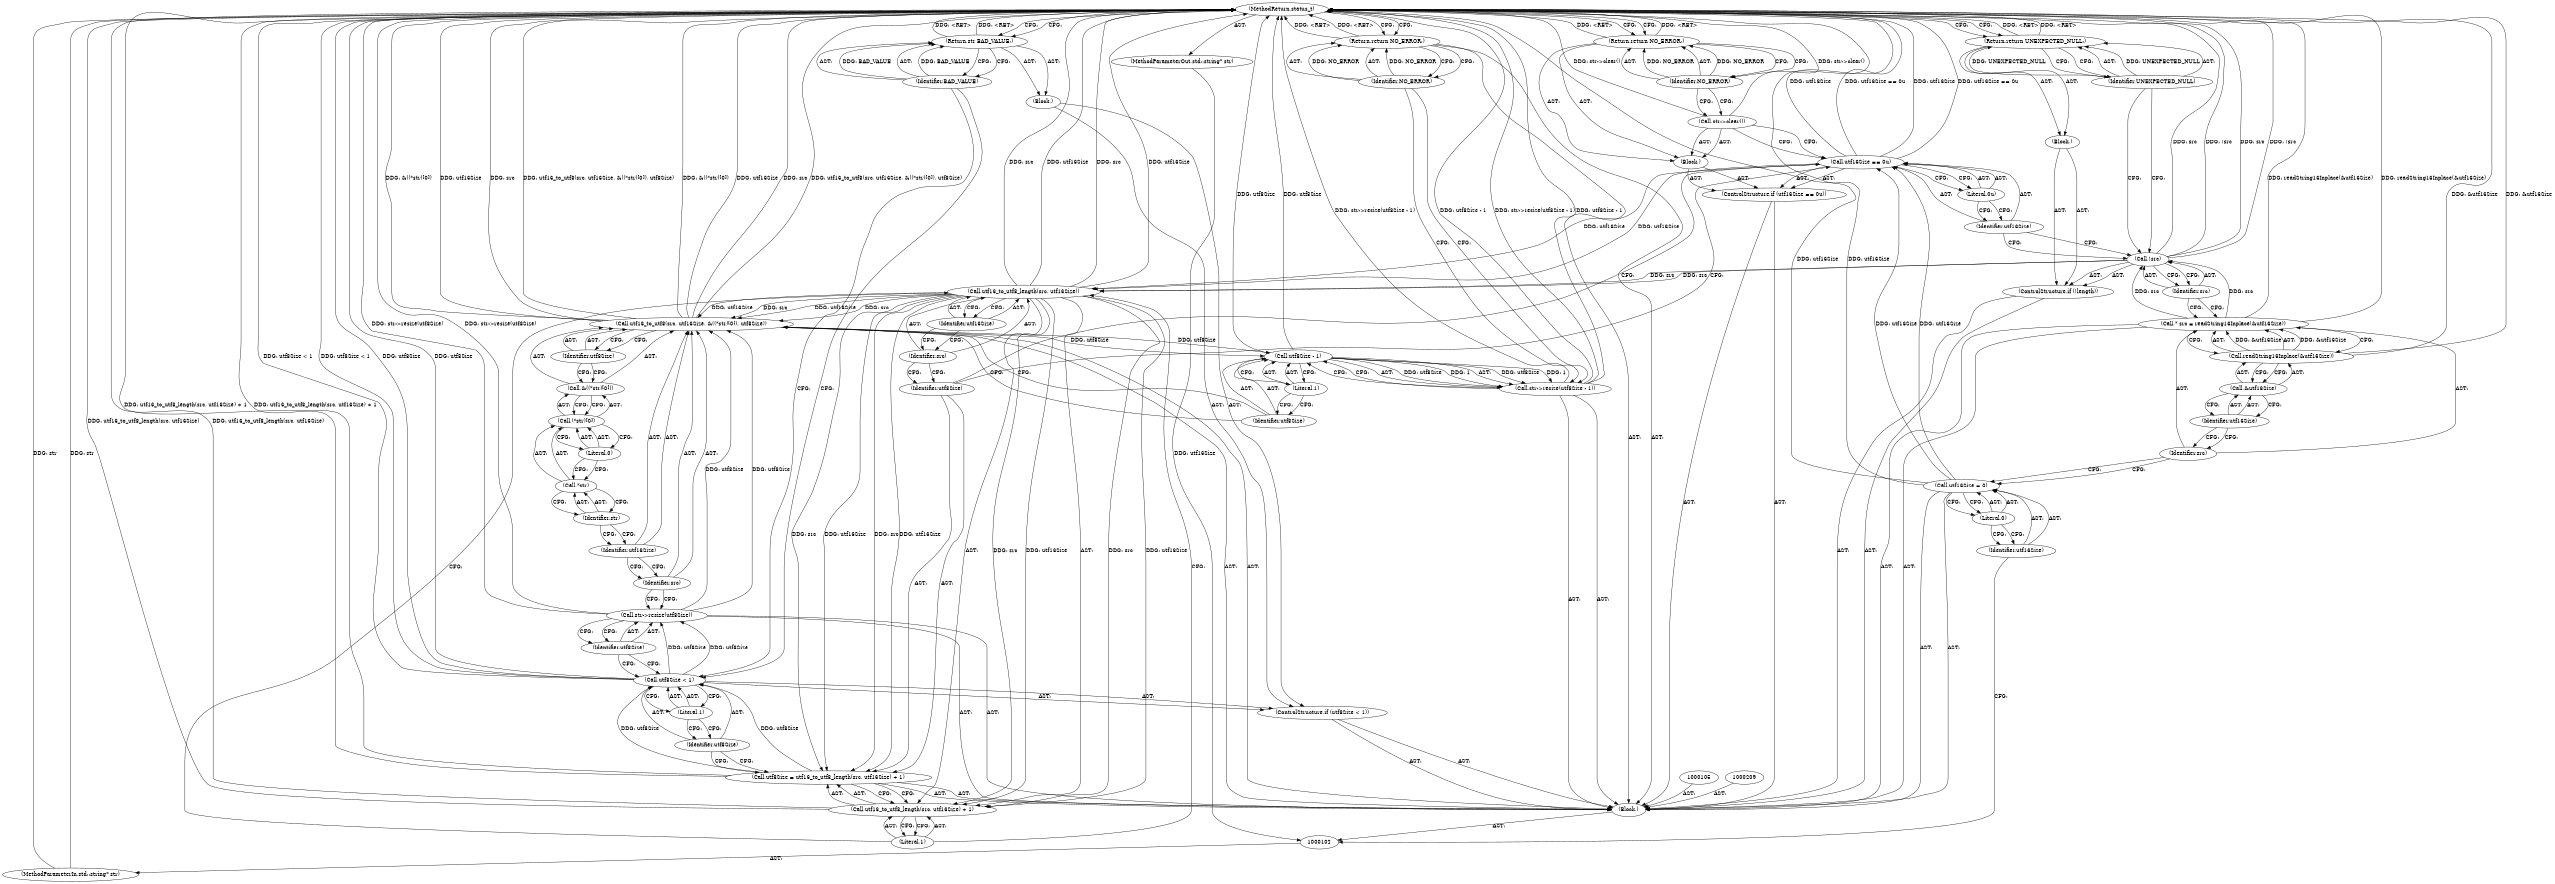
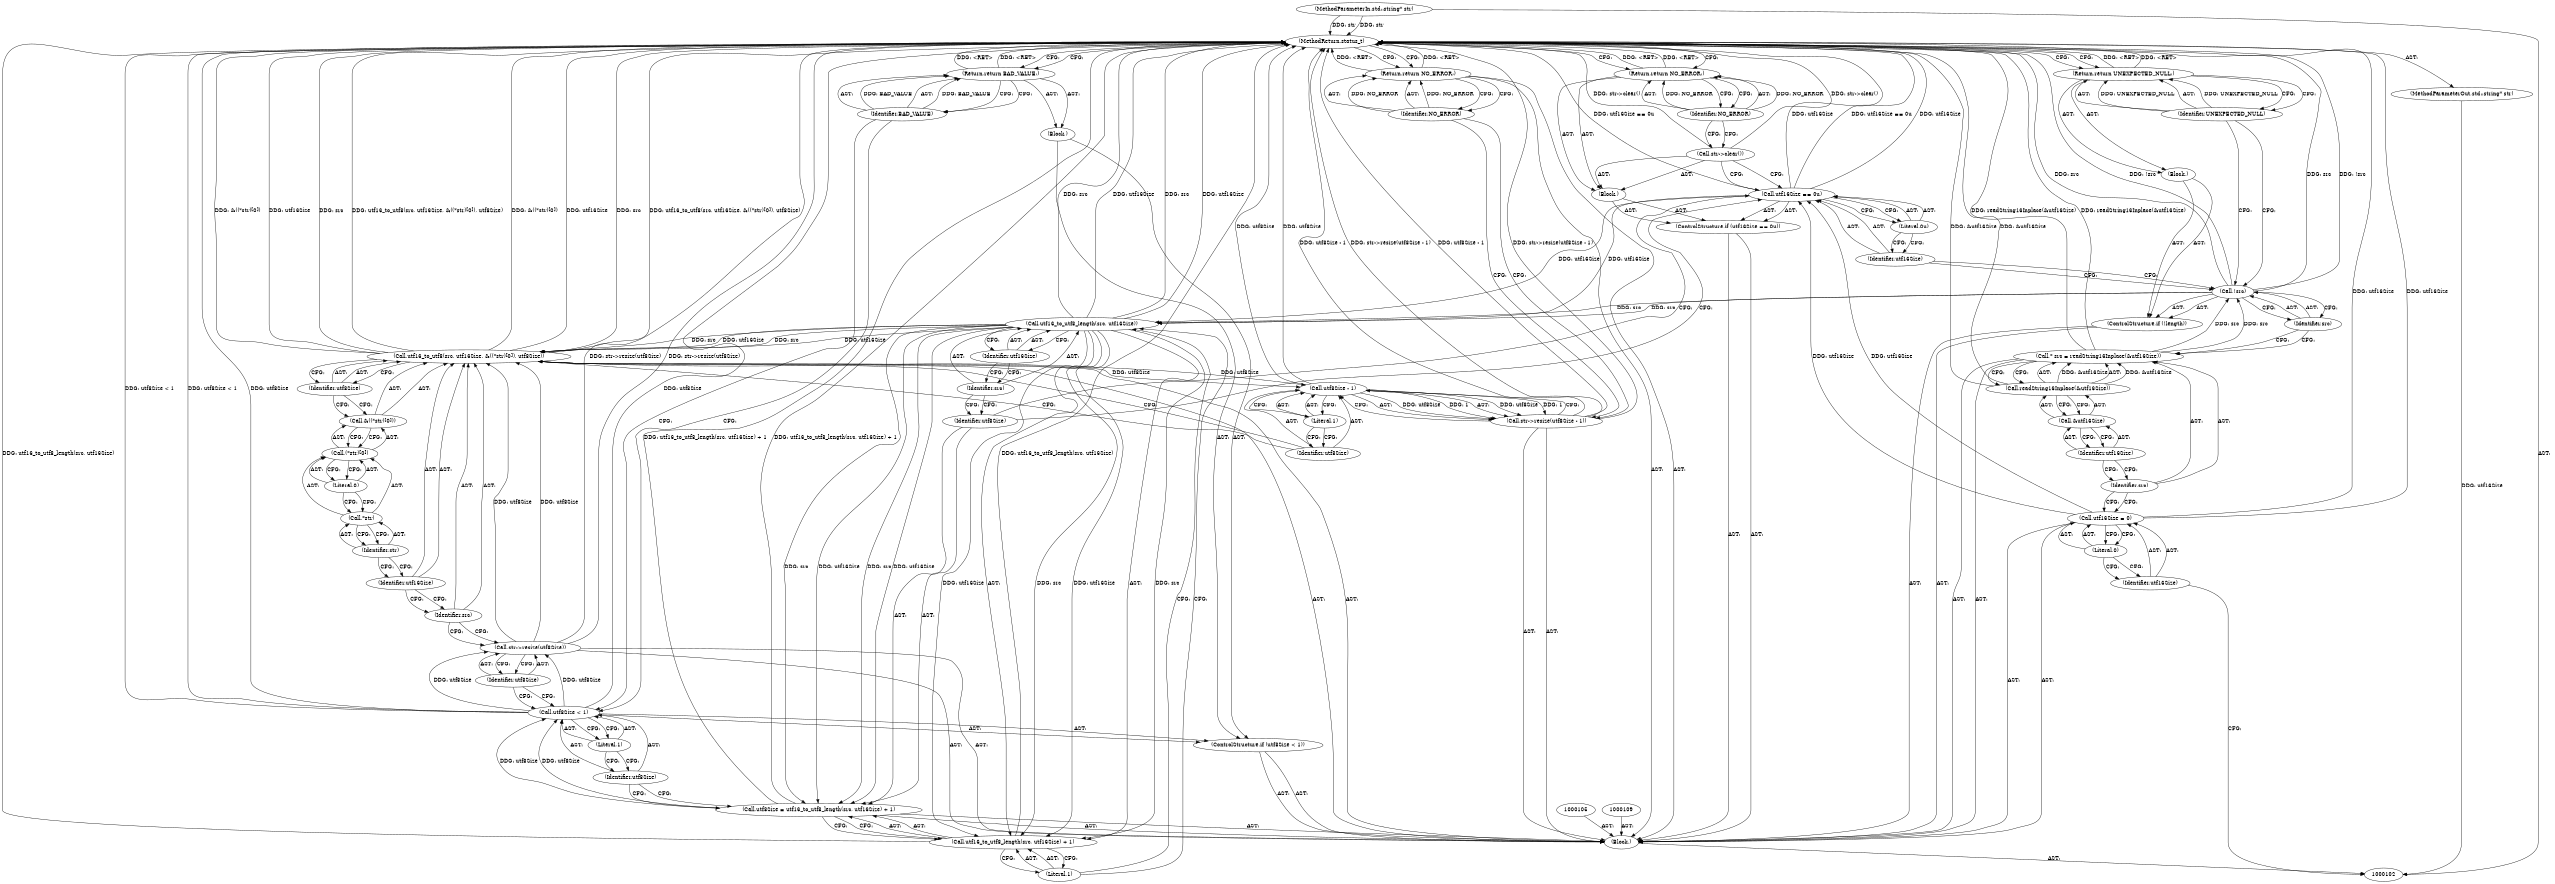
node "(Return,str BAD_VALUE;)": label "(Return,str BAD_VALUE;)" -> "(Return,return BAD_VALUE;)"
node "1000209": label "1000209" -> "1000109"
edge "1000102" -> "(MethodParameterIn,std::string* str)": reversed
